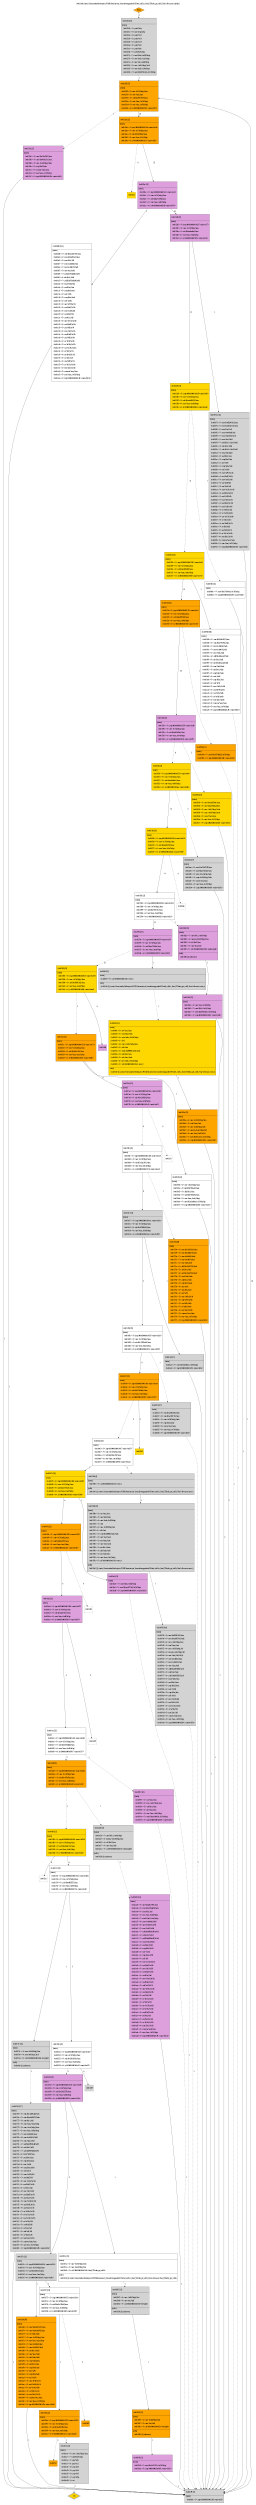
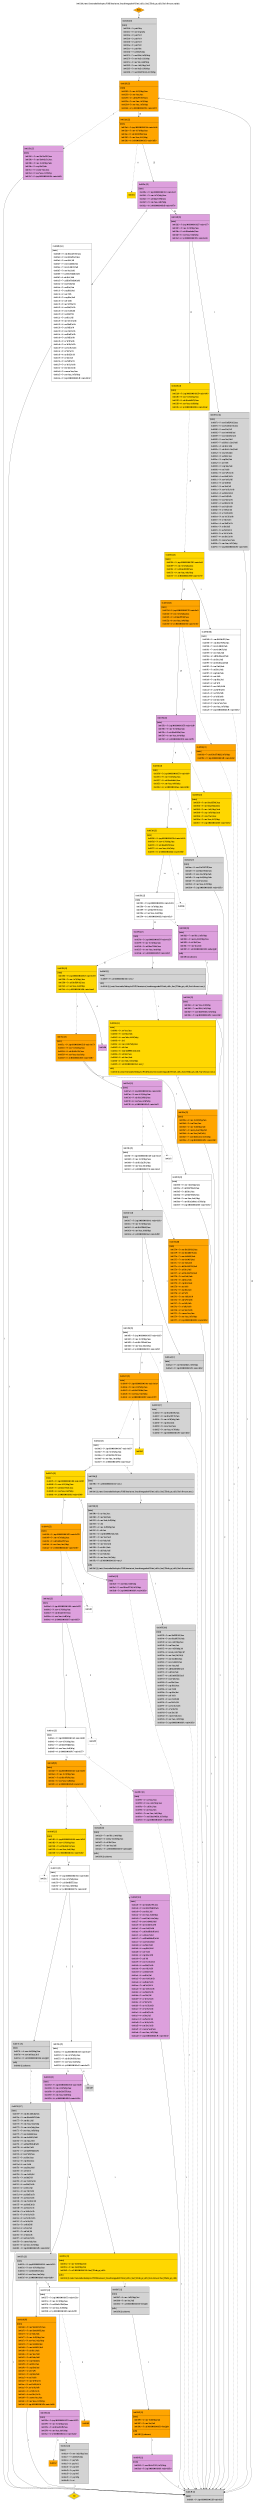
node "0x401806 [12]": removed
node "0x401b7a [13]": fillcolor white -> gold
node "0x40158e [25]": fillcolor orange -> plum
